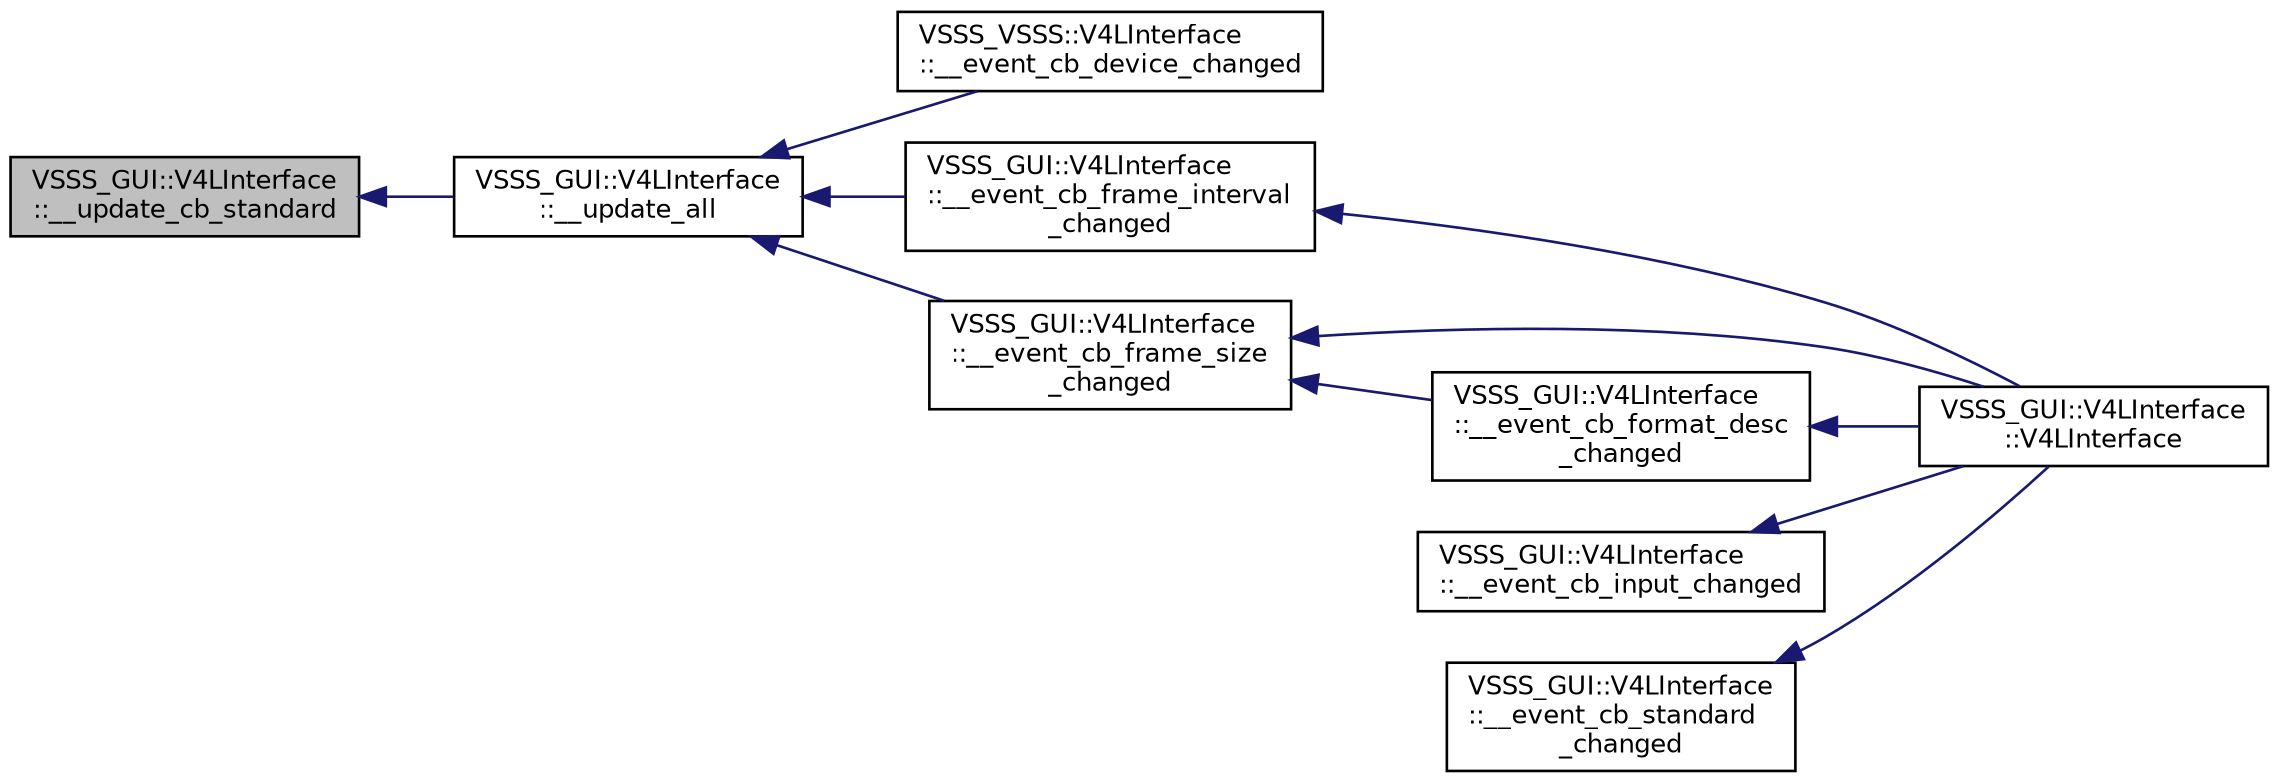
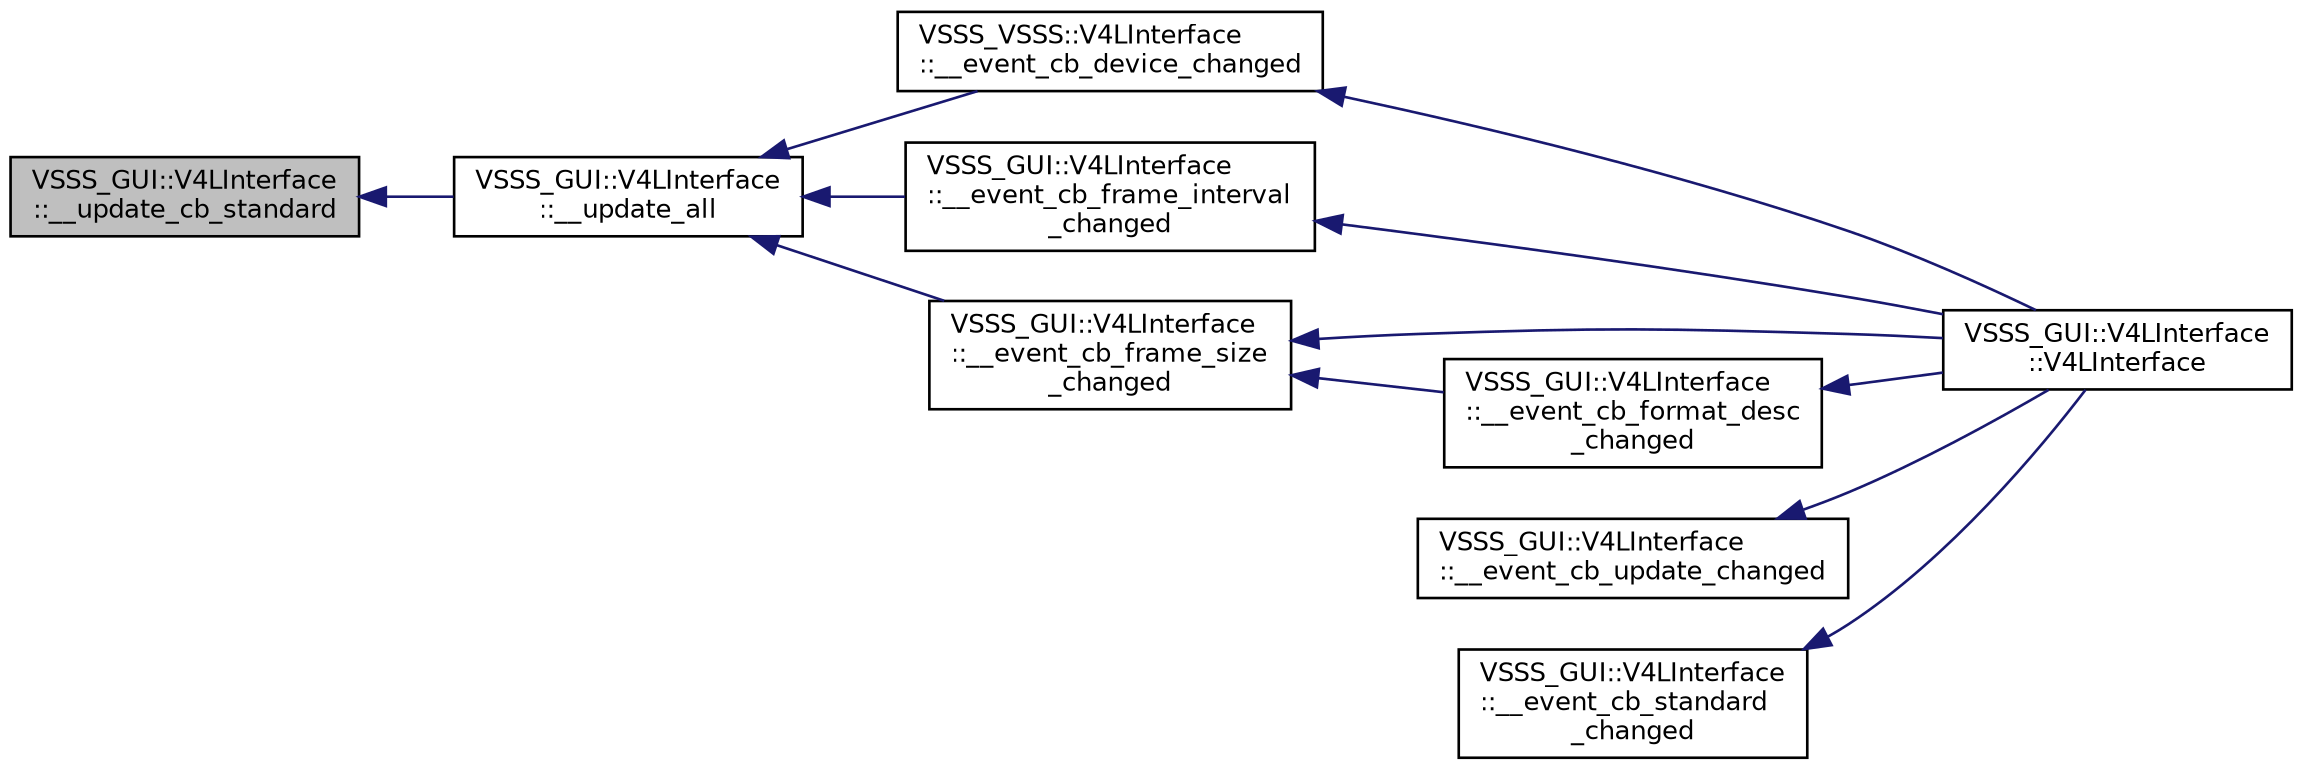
edge "VSSS_GUI::V4LInterface ::V4LInterface" -> "VSSS_VSSS::V4LInterface ::__event_cb_device_changed": added
node "VSSS_GUI::V4LInterface ::__event_cb_input_changed": label "VSSS_GUI::V4LInterface ::__event_cb_input_changed" -> "VSSS_GUI::V4LInterface ::__event_cb_update_changed"
